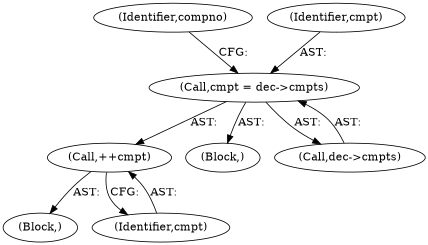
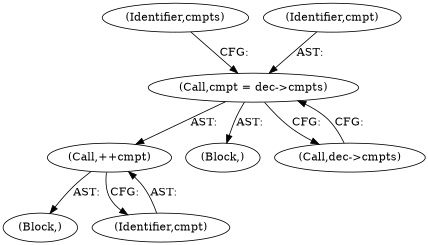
node "(Identifier,compno)": label "(Identifier,compno)" -> "(Identifier,cmpts)"
edge "(Call,cmpt = dec->cmpts)" -> "(Call,dec->cmpts)": label "AST: " -> "CFG: "
edge "(Call,dec->cmpts)" -> "(Call,cmpt = dec->cmpts)": label "AST: " -> "CFG: "
